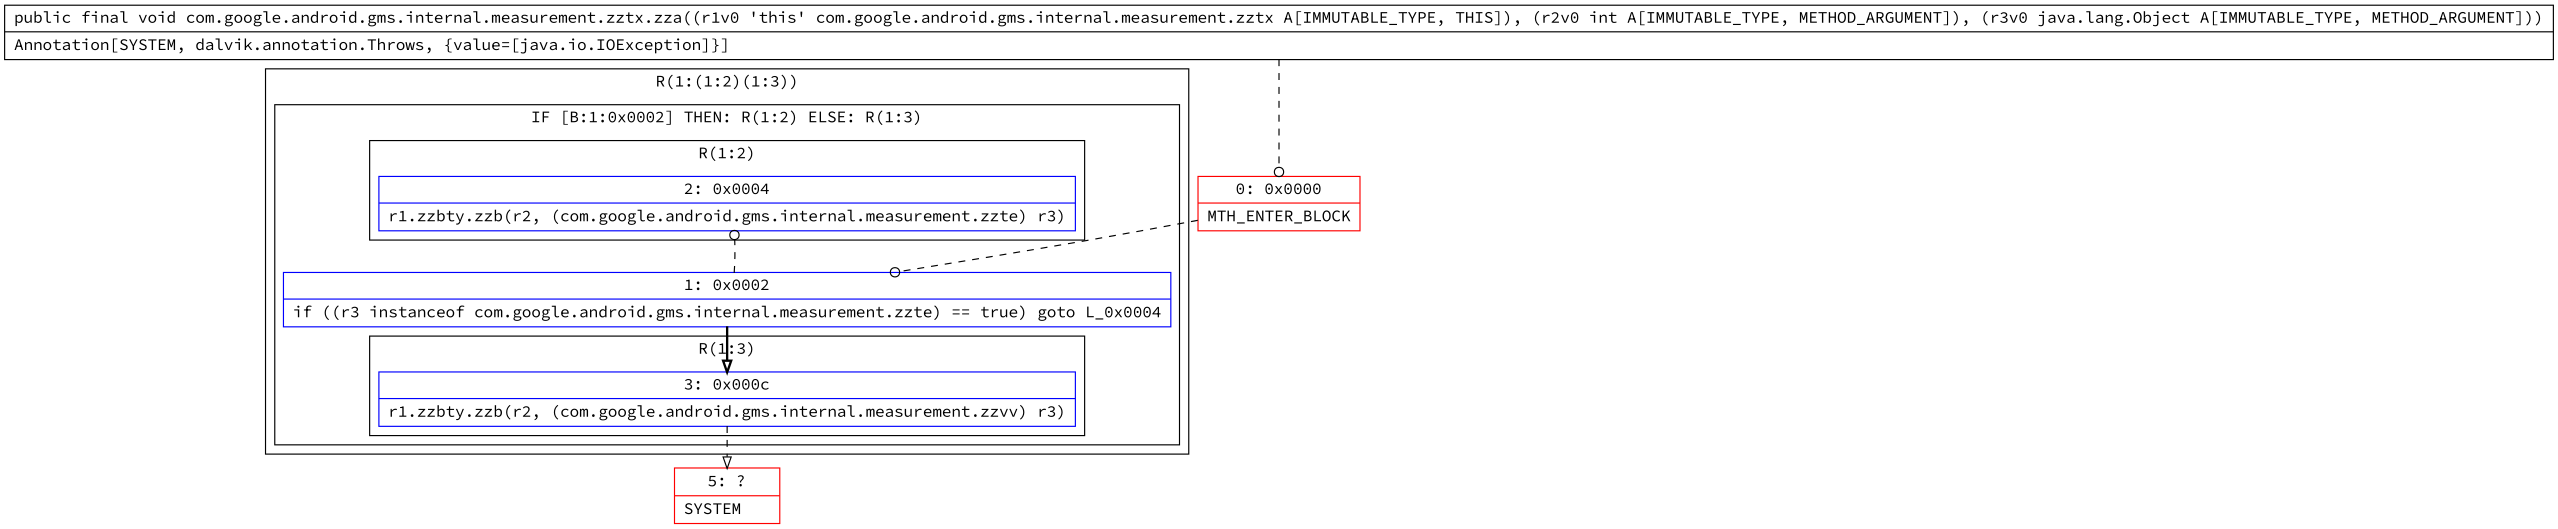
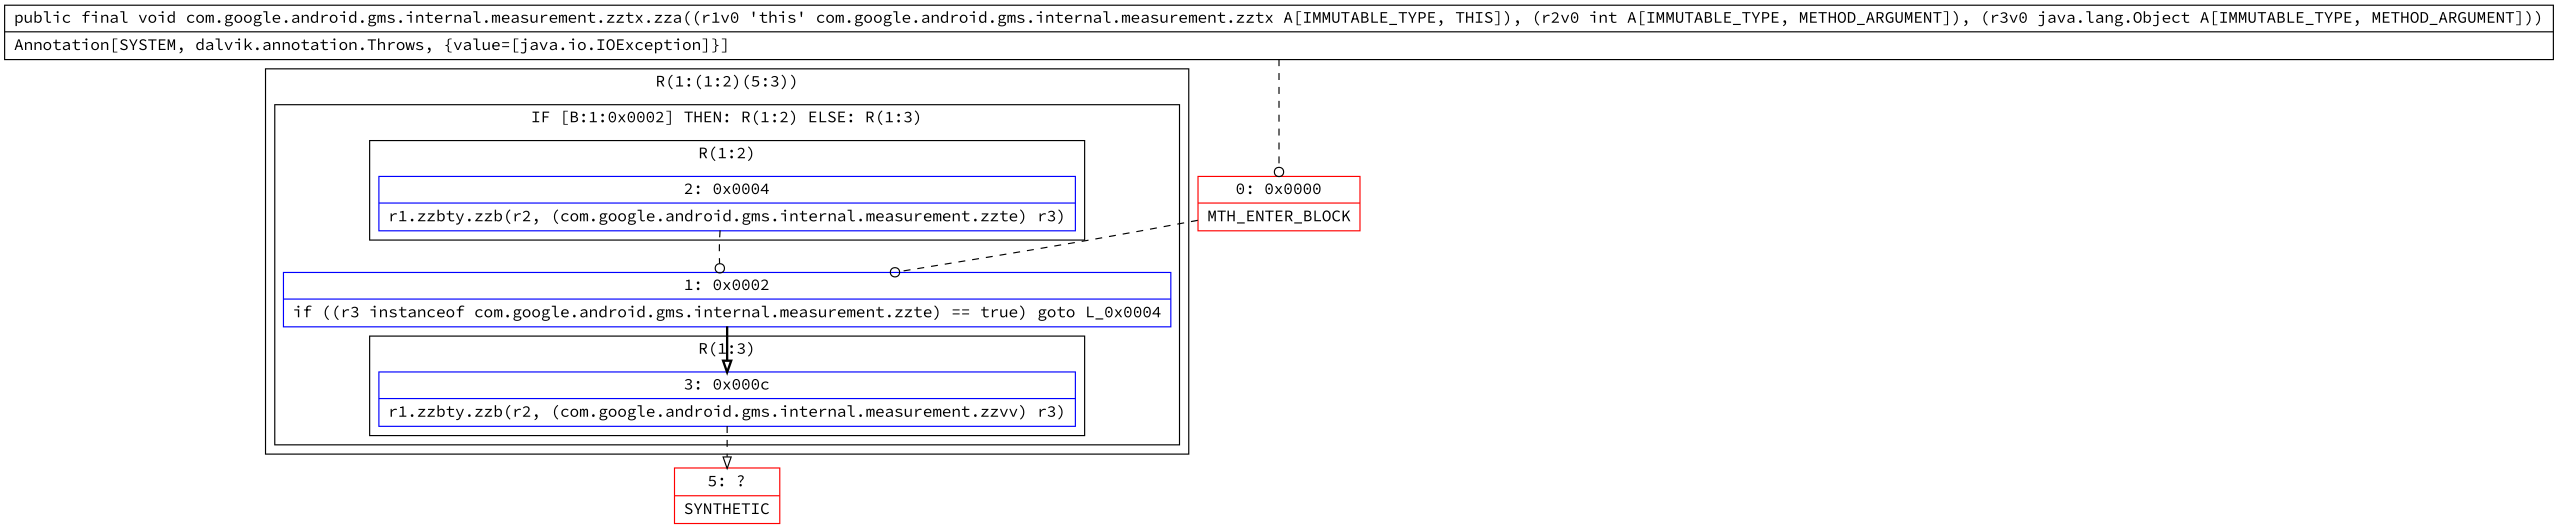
cluster "R(1:(1:2)(1:3))": label "R(1:(1:2)(1:3))" -> "R(1:(1:2)(5:3))"
edge "1: 0x0002" -> "2: 0x0004": reversed
node "5: ?": text "SYSTEM" -> "SYNTHETIC"
